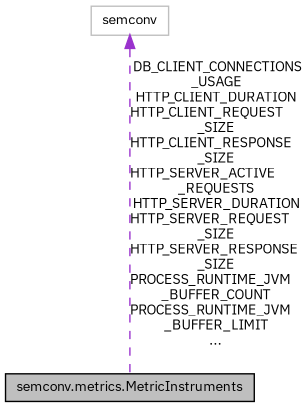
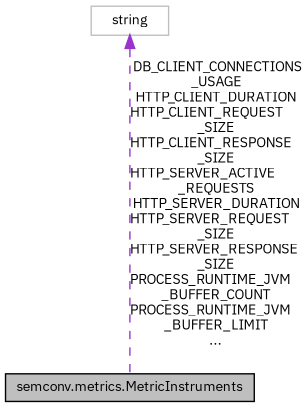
node "semconv": label "semconv" -> "string"
